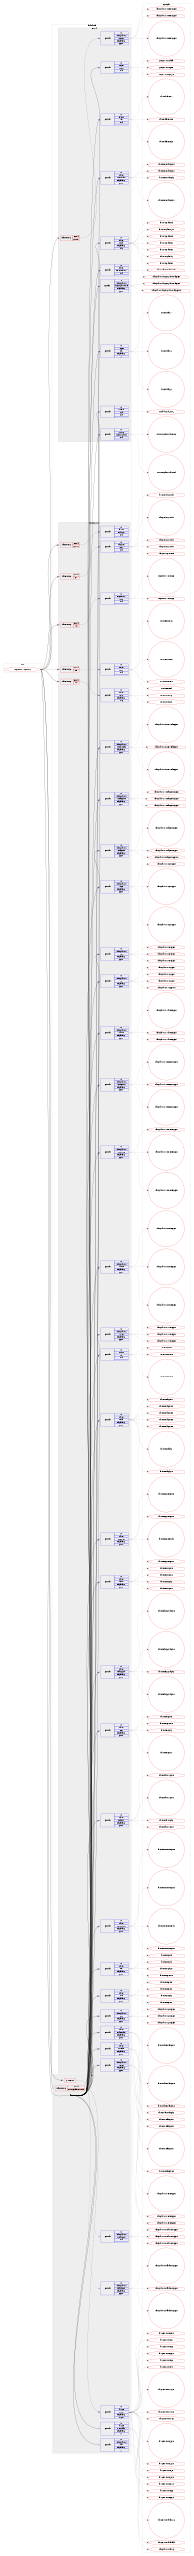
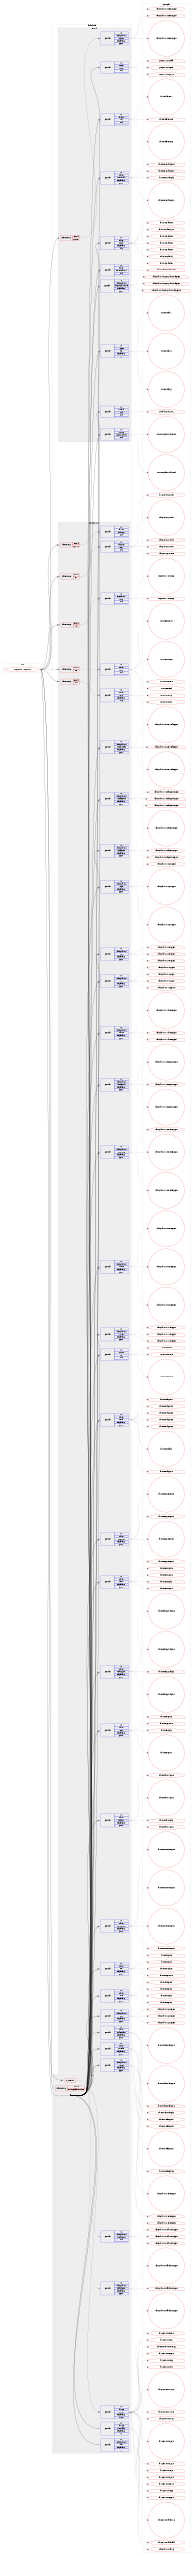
node "dev-lang/python-3.6.5": label "dev-lang/python-3.6.5" -> "dev-qtconcurrent/python-3.6.5"
